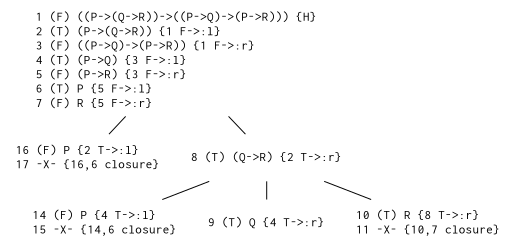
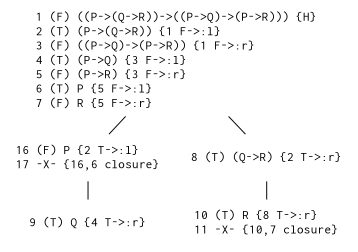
edge "8 (T) (Q->R) {2 T->:r}" -- "9 (T) Q {4 T->:r}": now "16 (F) P {2 T->:l} 17 -X- {16,6 closure}" -- "9 (T) Q {4 T->:r}"
node "14 (F) P {4 T->:l} 15 -X- {14,6 closure}": removed
